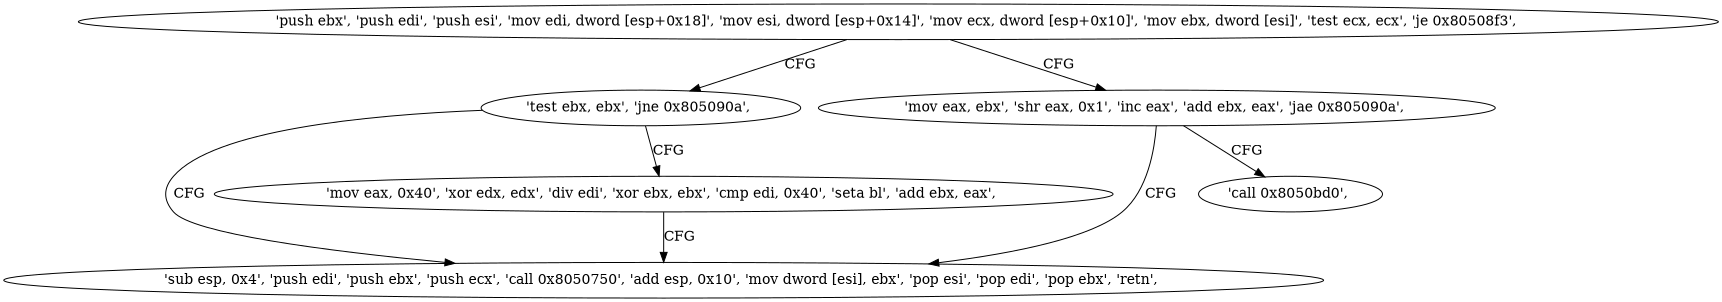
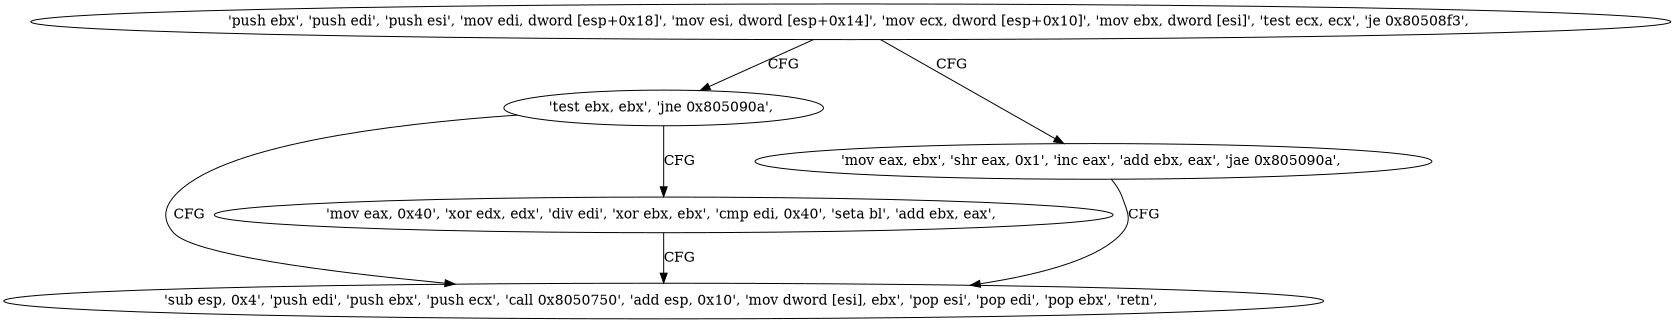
node "'call 0x8050bd0',": removed
